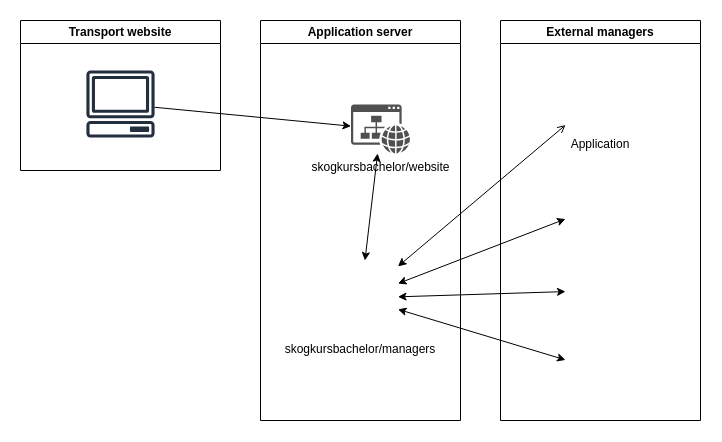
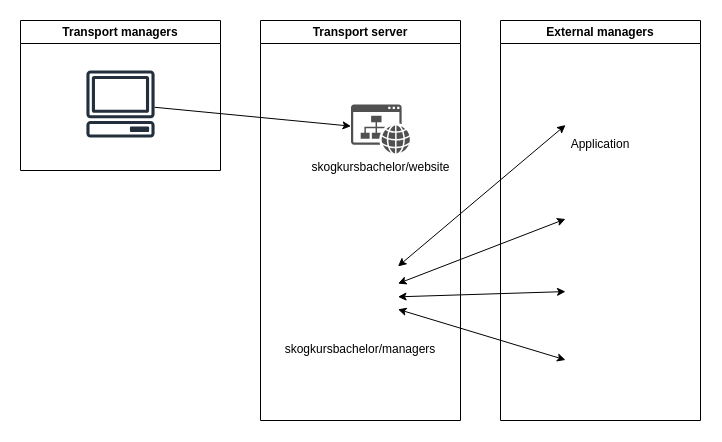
node "Transport website": label "Transport website" -> "Transport managers"
node "Application server": label "Application server" -> "Transport server"
edge "Application" -- "skogkursbachelor/managers": arrowhead open -> classic
edge "skogkursbachelor/website" -- "skogkursbachelor/managers": removed
